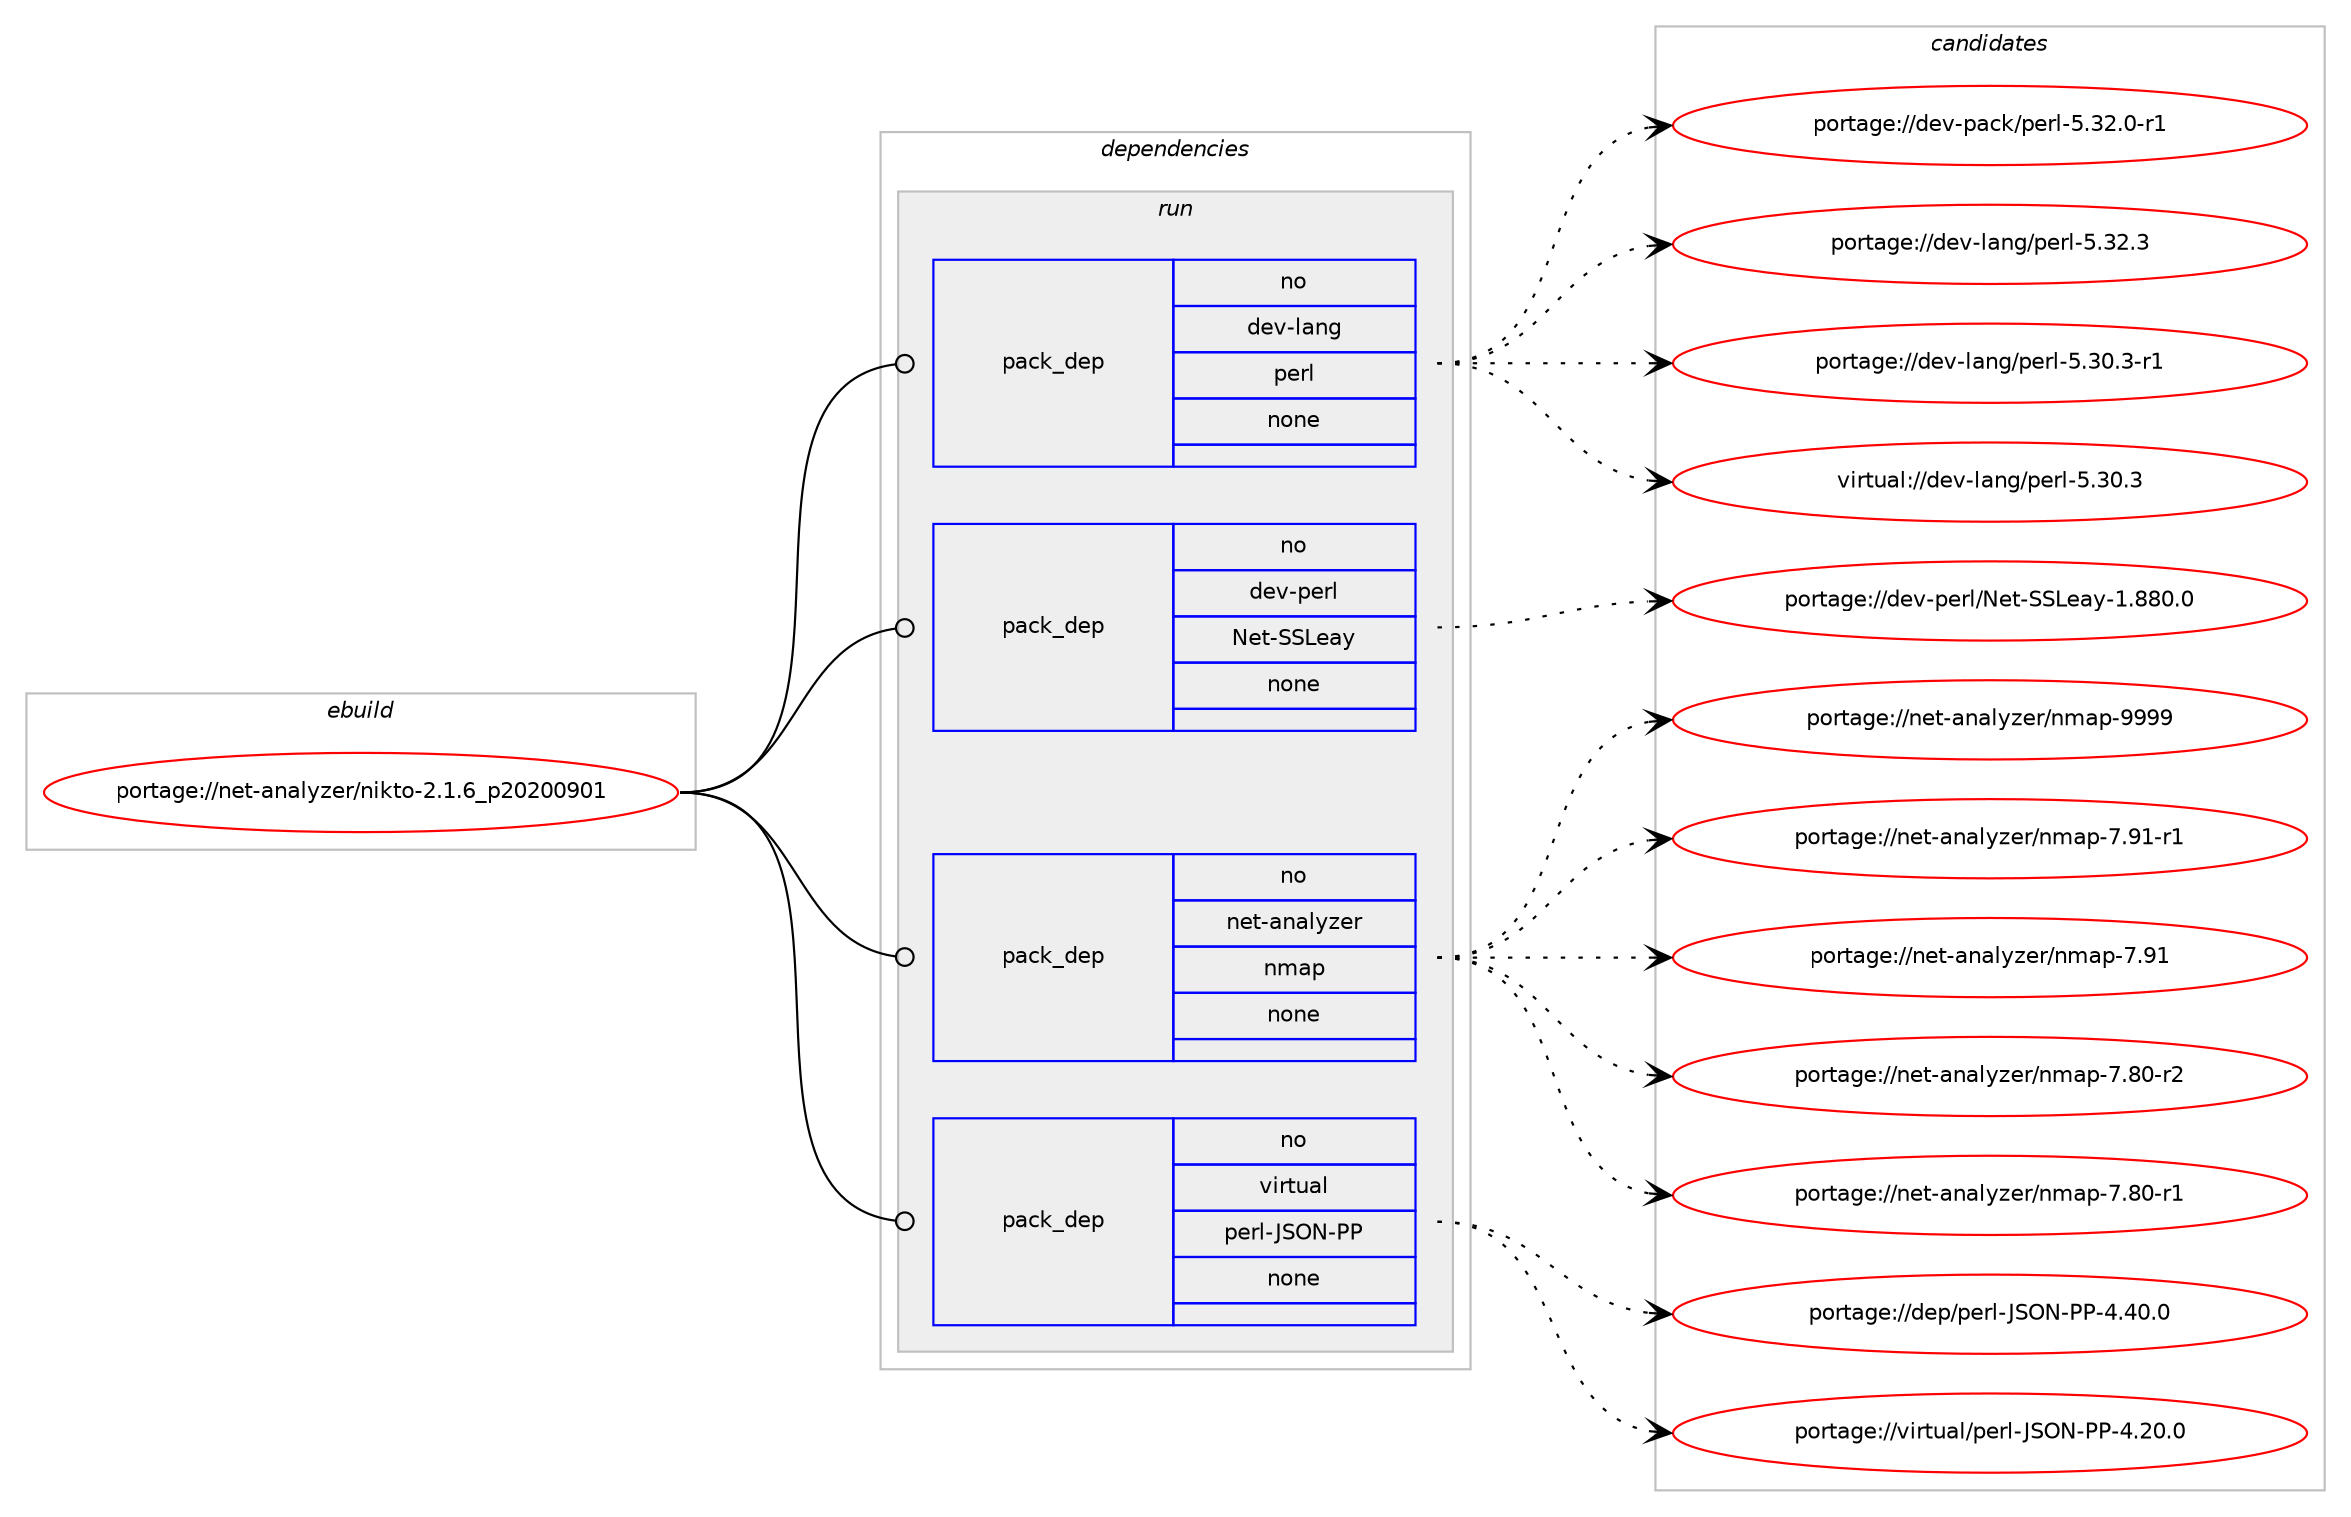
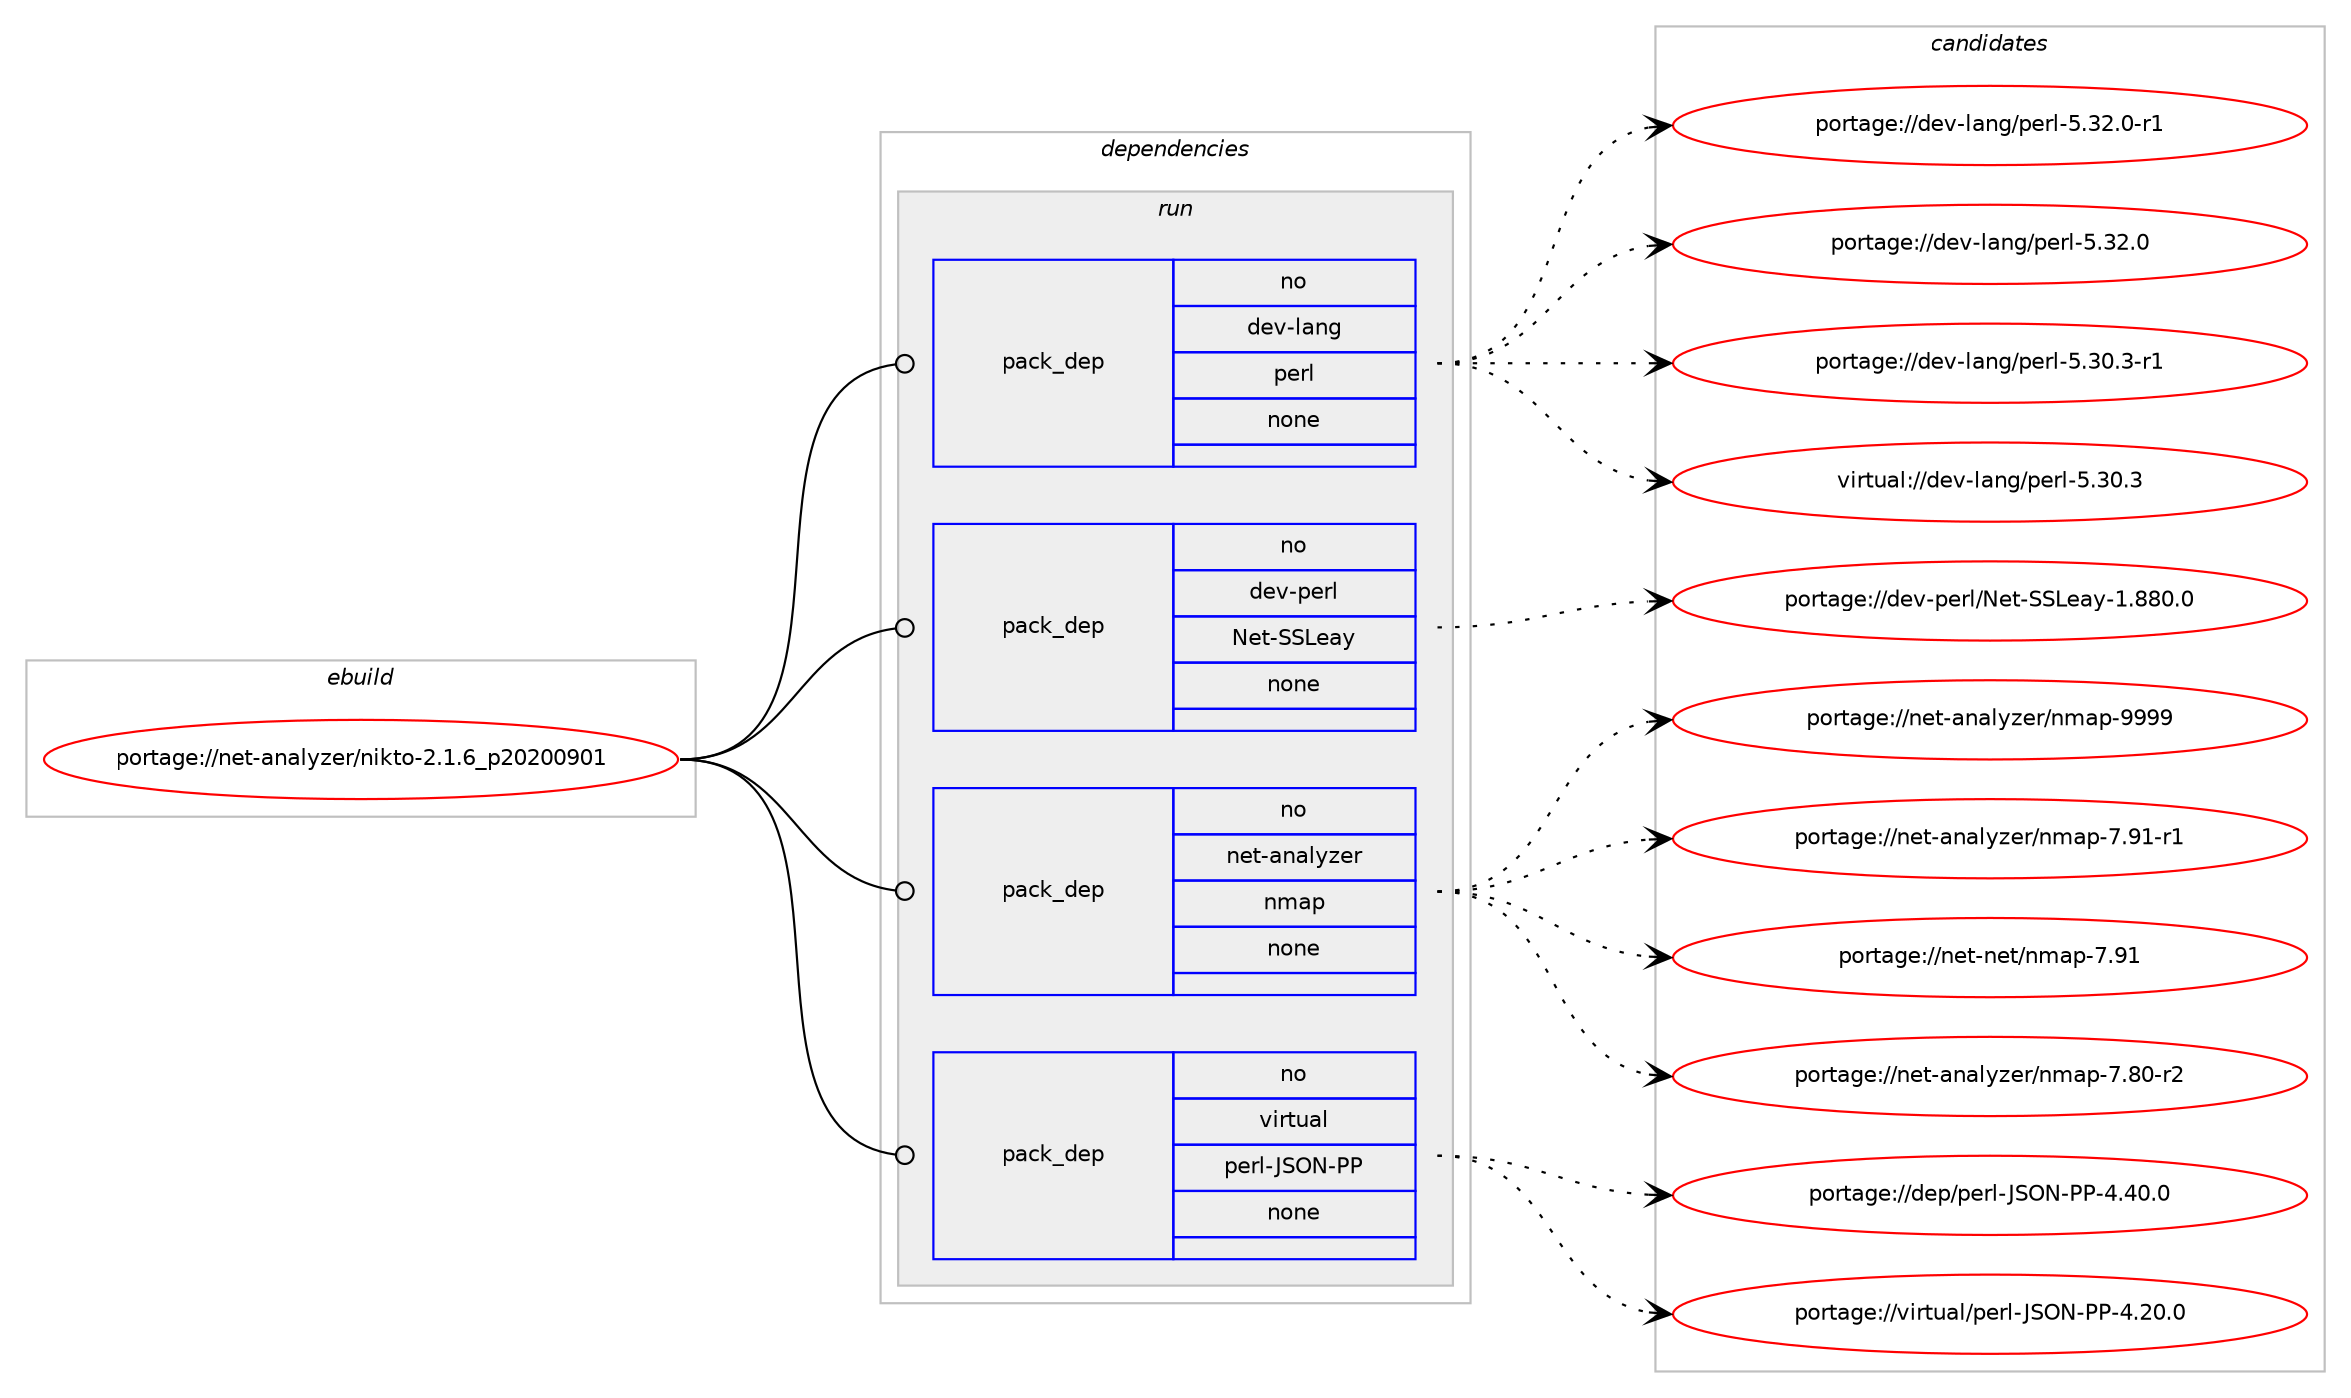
node "portage://dev-pack/perl-5.32.0-r1": label "portage://dev-pack/perl-5.32.0-r1" -> "portage://dev-lang/perl-5.32.0-r1"
node "portage://dev-lang/perl-5.32.3": label "portage://dev-lang/perl-5.32.3" -> "portage://dev-lang/perl-5.32.0"
node "portage://net-analyzer/nmap-7.91": label "portage://net-analyzer/nmap-7.91" -> "portage://net-net/nmap-7.91"
node "portage://net-analyzer/nmap-7.80-r1": removed
